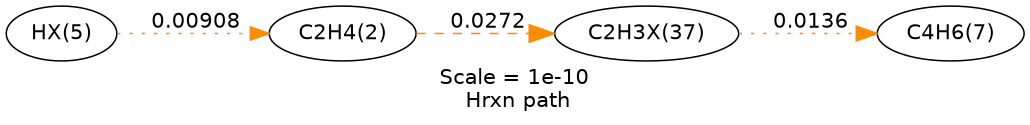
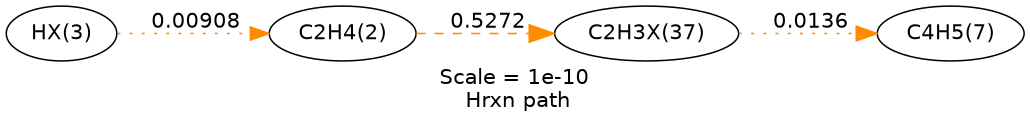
edge "C2H4(2)" -> "C2H3X(37)": label " 0.0272" -> " 0.5272"
node "HX(5)": label "HX(5)" -> "HX(3)"
node "C4H6(7)": label "C4H6(7)" -> "C4H5(7)"
